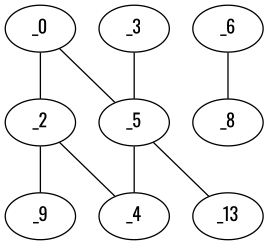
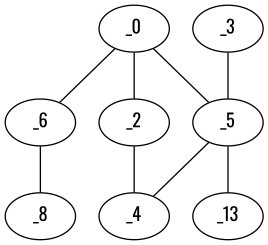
edge "_0" -- "_6": added
node "_9": removed
